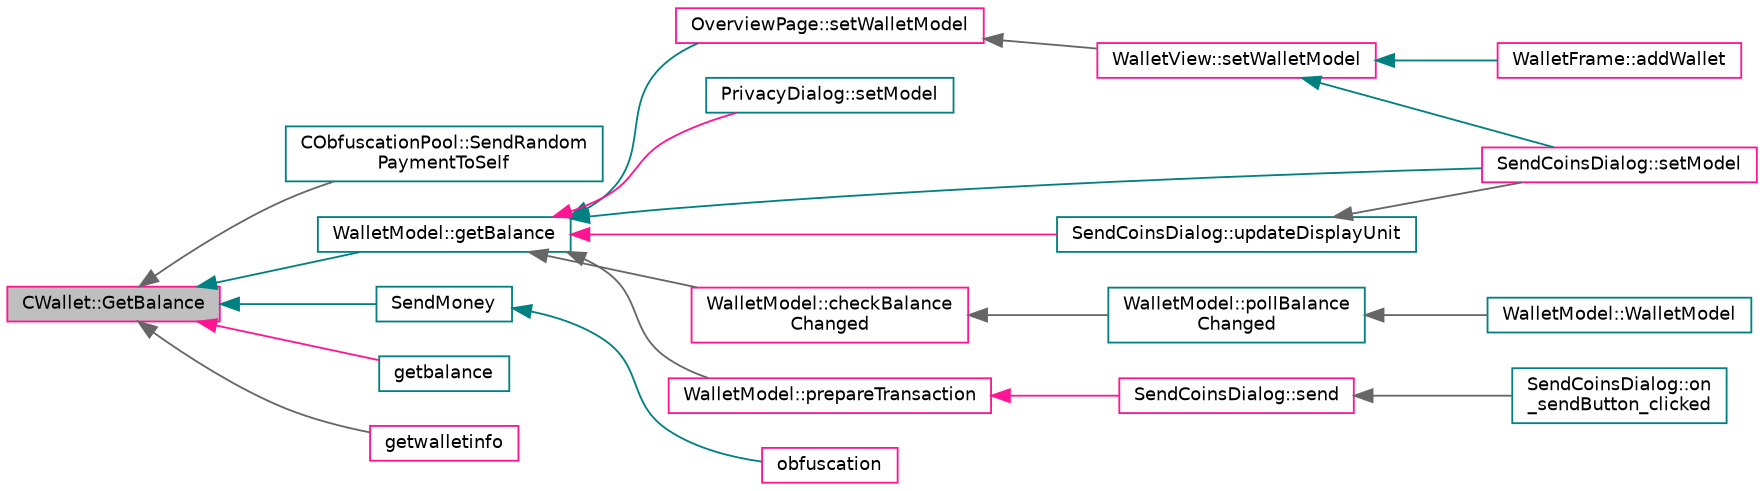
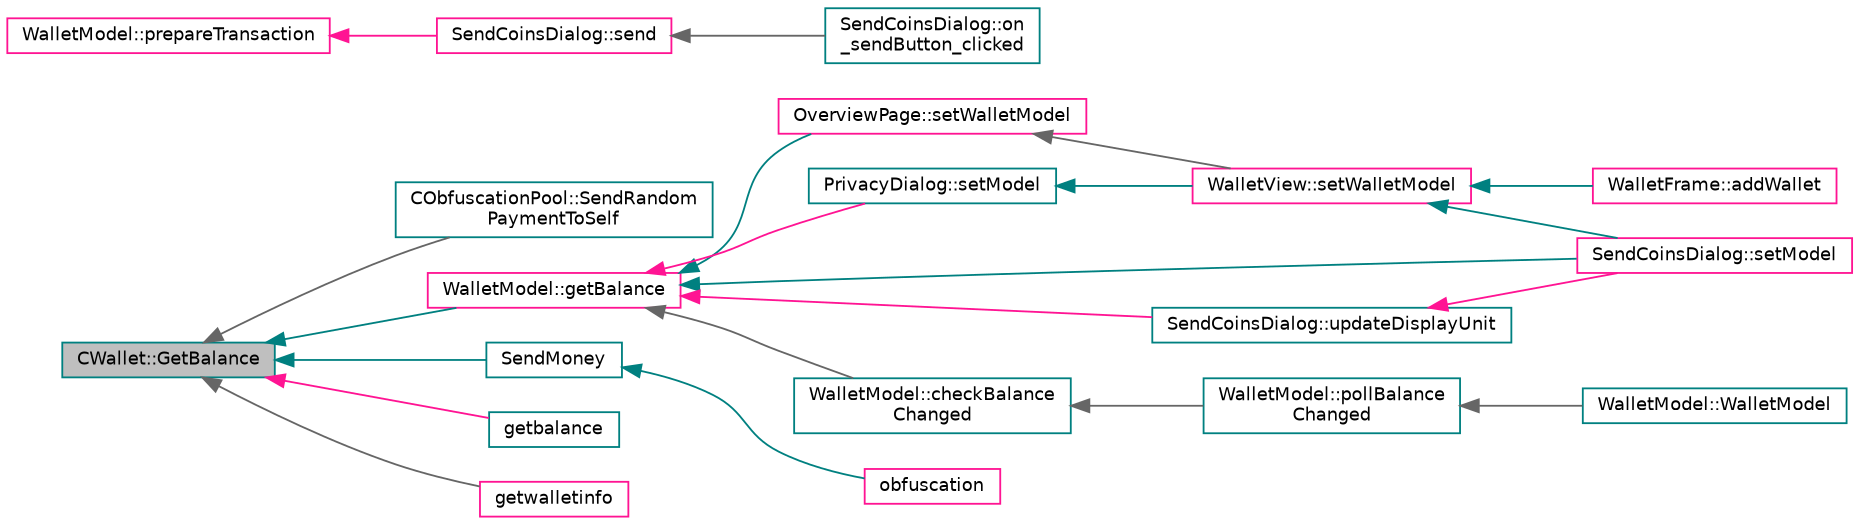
edge "WalletView::setWalletModel" -> "PrivacyDialog::setModel": added
edge "SendCoinsDialog::setModel" -> "SendCoinsDialog::updateDisplayUnit": color gray40 -> deeppink
node "WalletModel::getBalance": color teal -> deeppink
node "CWallet::GetBalance": color deeppink -> teal
node "WalletModel::checkBalance Changed": color deeppink -> teal
edge "WalletModel::prepareTransaction" -> "WalletModel::getBalance": removed
